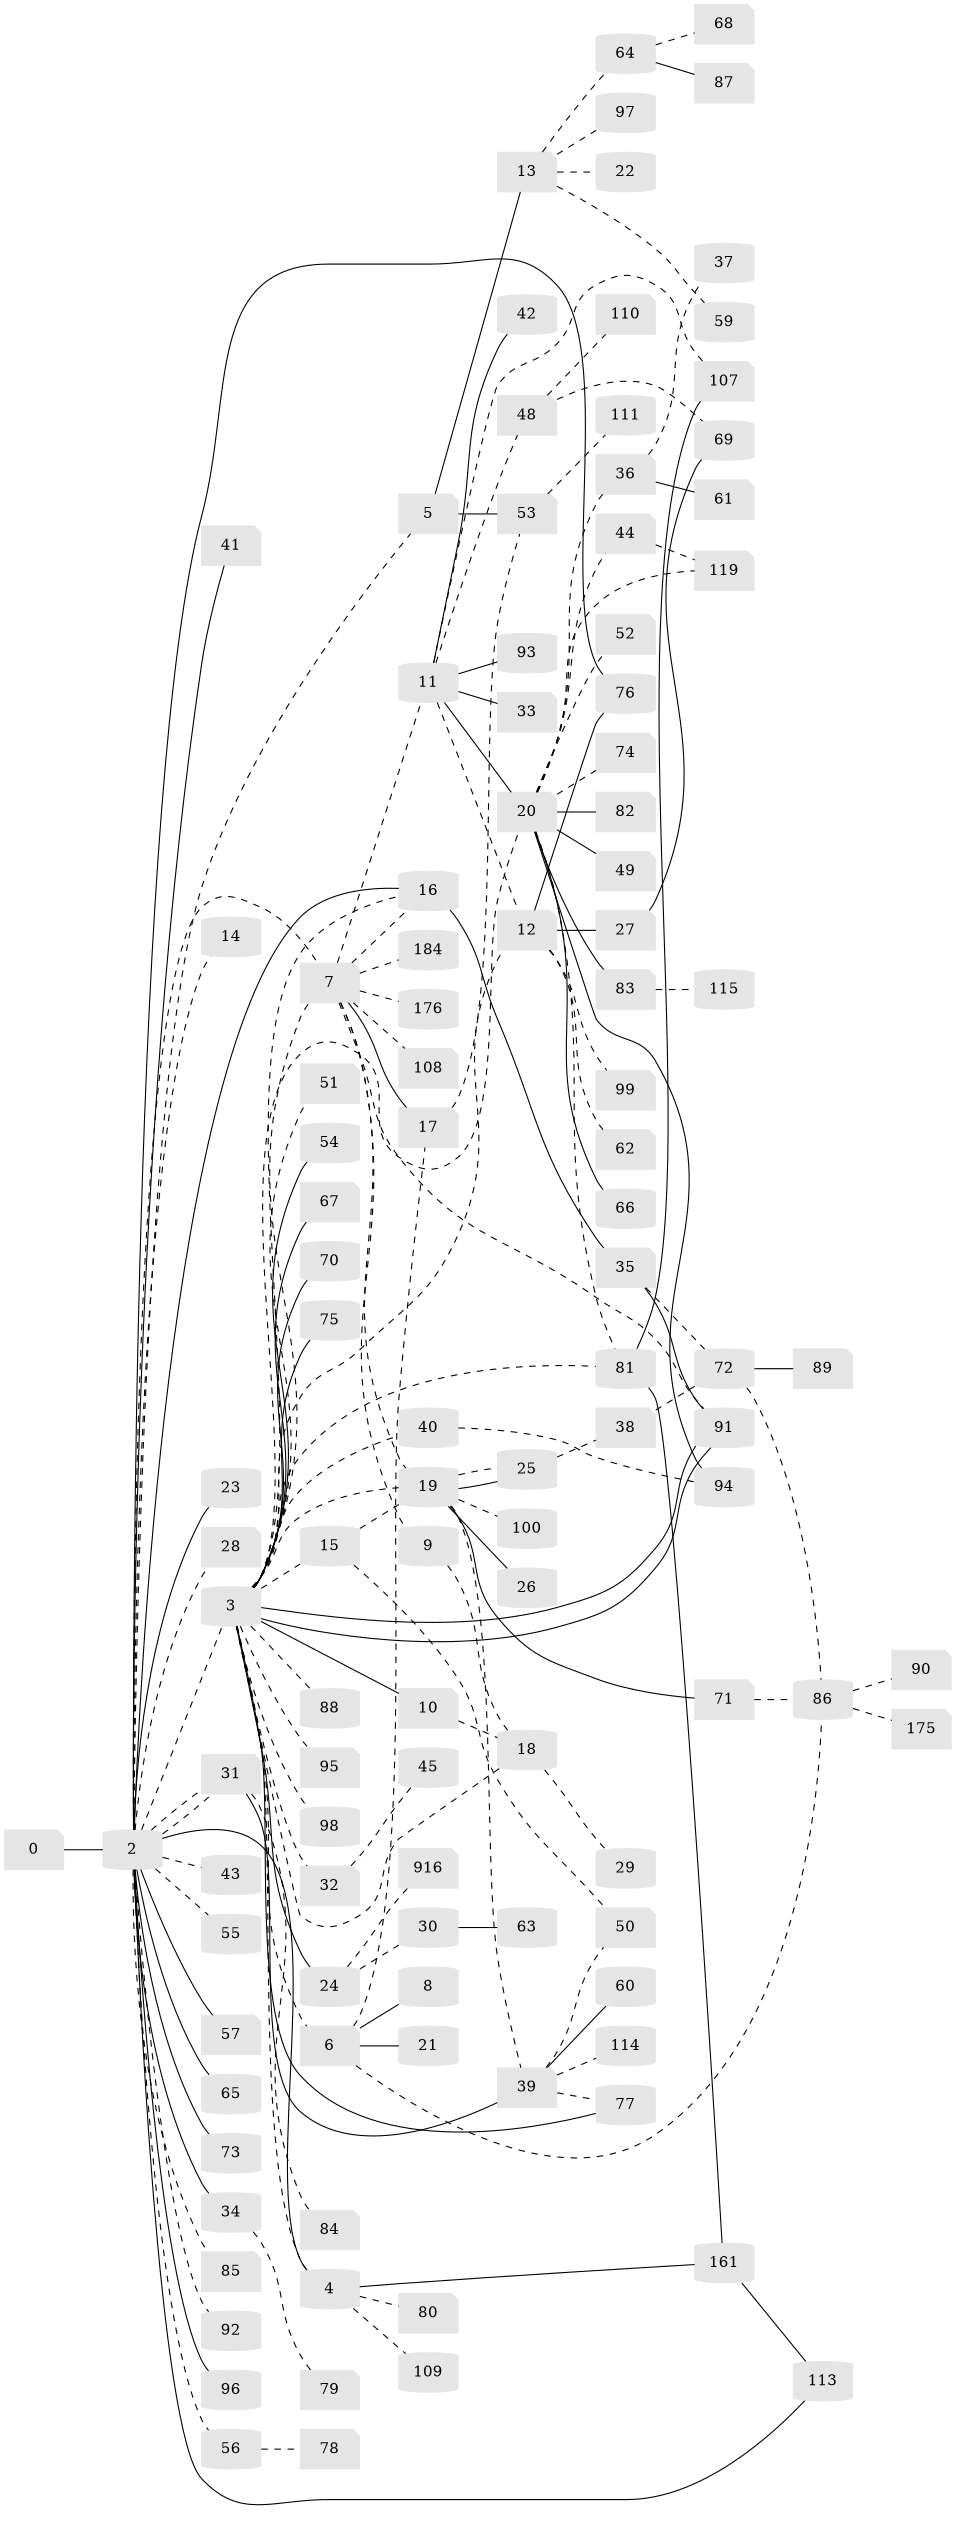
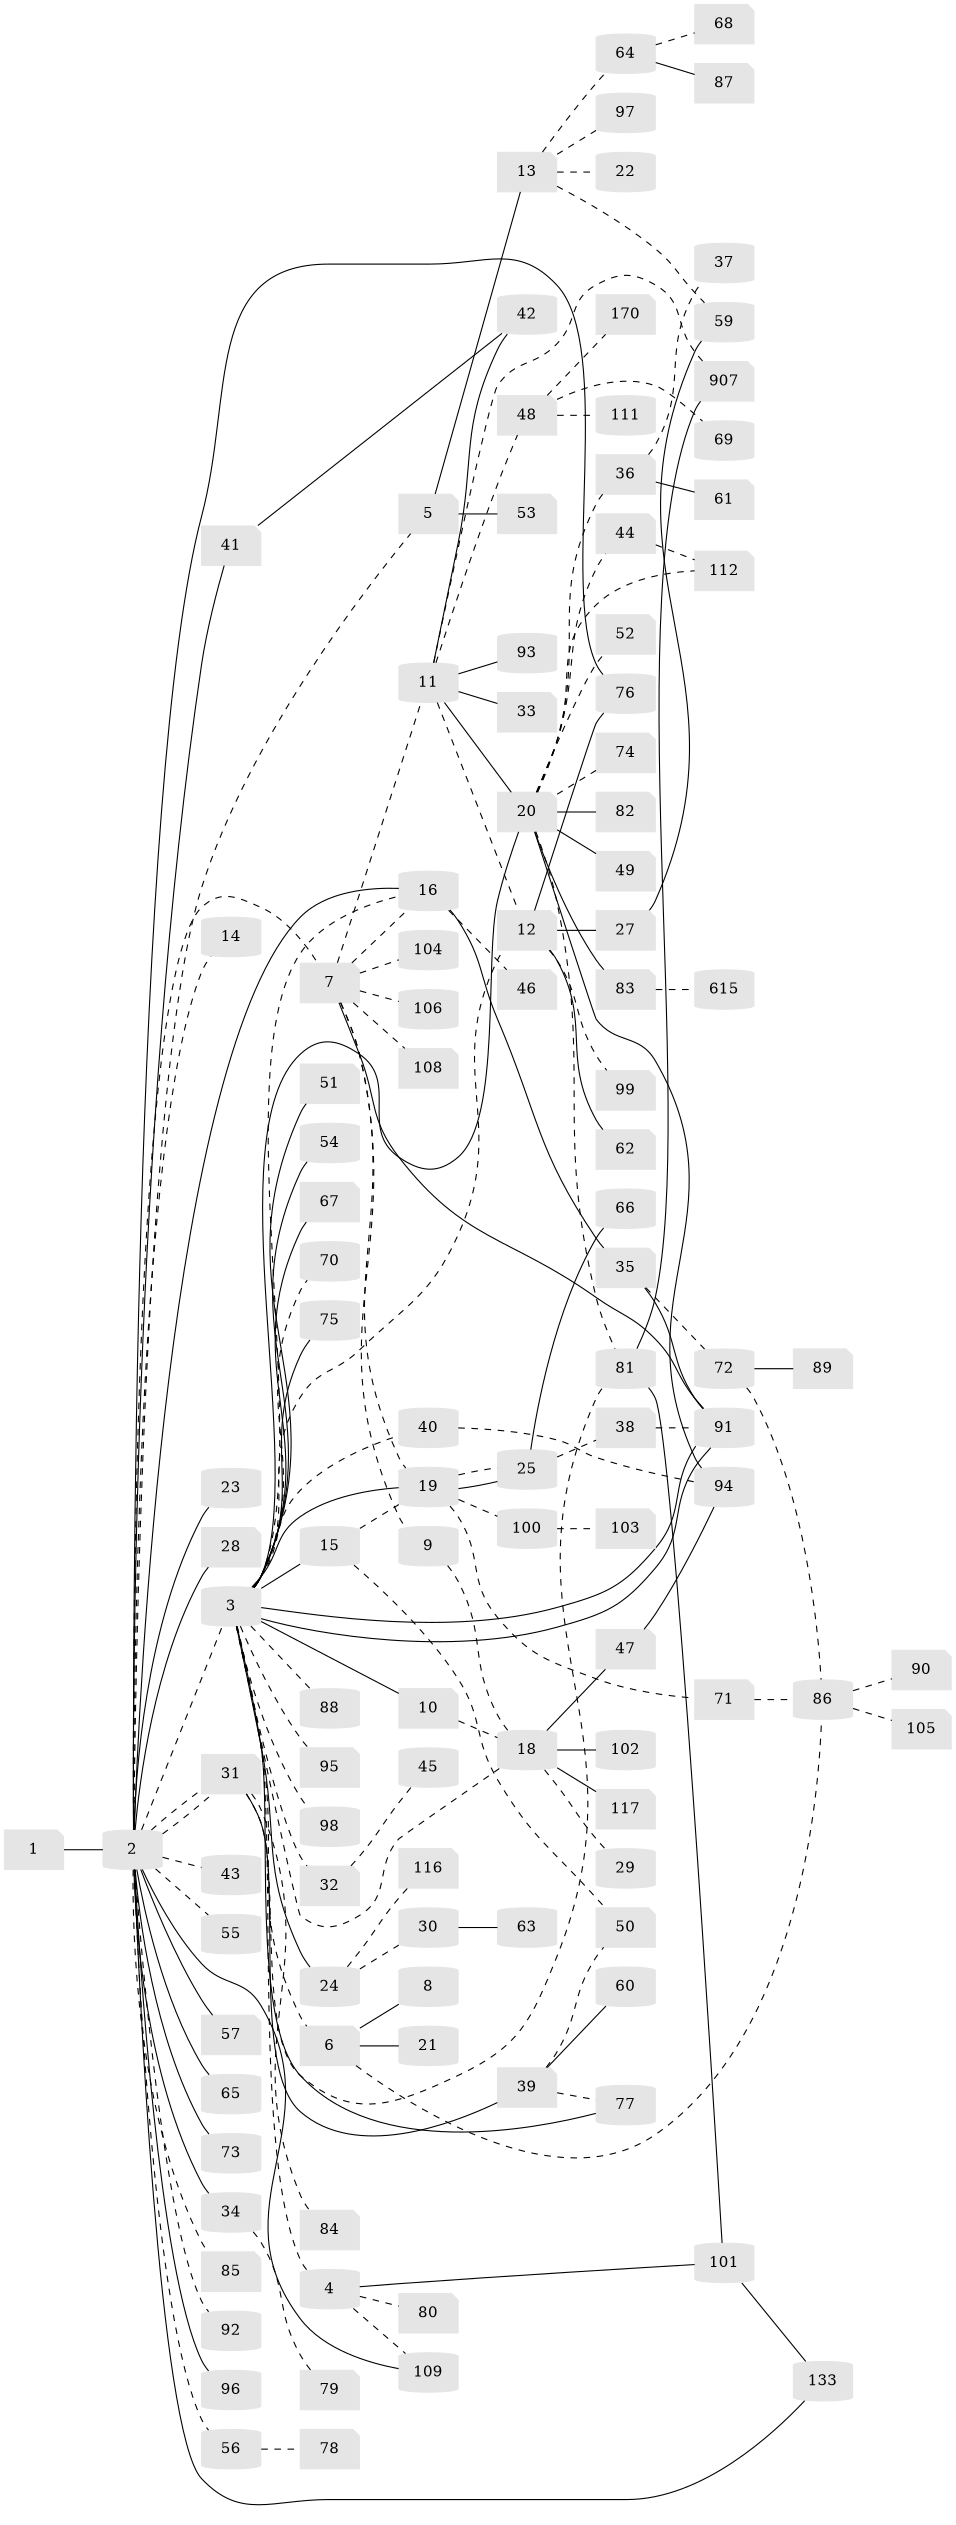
node "110": label "110" -> "170"
node "107": label "107" -> "907"
edge "42" -- "41": added
edge "111" -- "53": now "111" -- "48"
node "119": label "119" -> "112"
edge "69" -- "27": now "59" -- "27"
node "184": label "184" -> "104"
node "46": added
node "115": label "115" -> "615"
node "176": label "176" -> "106"
edge "20" -- "66": now "25" -- "66"
edge "20" -- "3": style dashed -> solid
edge "12" -- "62": style dashed -> solid
node "17": removed
edge "7" -- "91": style dashed -> solid
edge "7" -- "3": removed
edge "51" -- "3": style dashed -> solid
edge "72" -- "38": now "91" -- "38"
edge "81" -- "3": now "81" -- "31"
edge "70" -- "3": style solid -> dashed
edge "19" -- "3": style dashed -> solid
node "103": added
edge "15" -- "3": style dashed -> solid
node "26": removed
node "47": added
edge "19" -- "71": style solid -> dashed
edge "28" -- "2": style dashed -> solid
node "175": label "175" -> "105"
node "102": added
edge "19" -- "39": removed
node "117": added
node "0": label "0" -> "1"
node "916": label "916" -> "116"
edge "2" -- "4": now "2" -- "109"
node "114": removed
node "161": label "161" -> "101"
node "113": label "113" -> "133"
